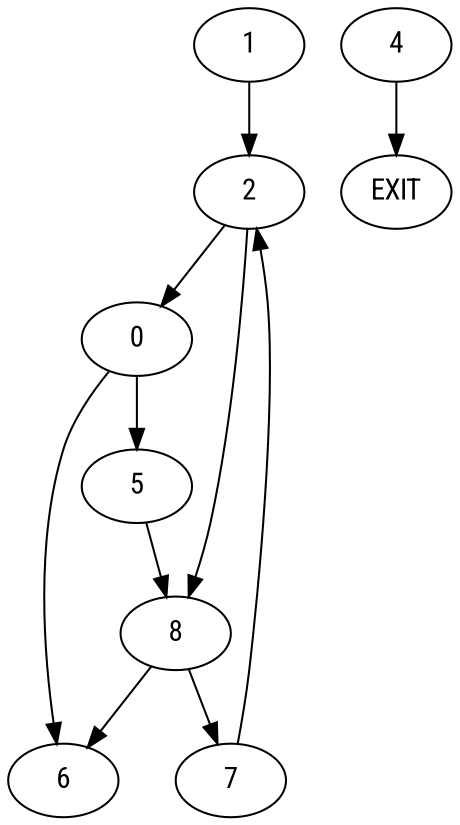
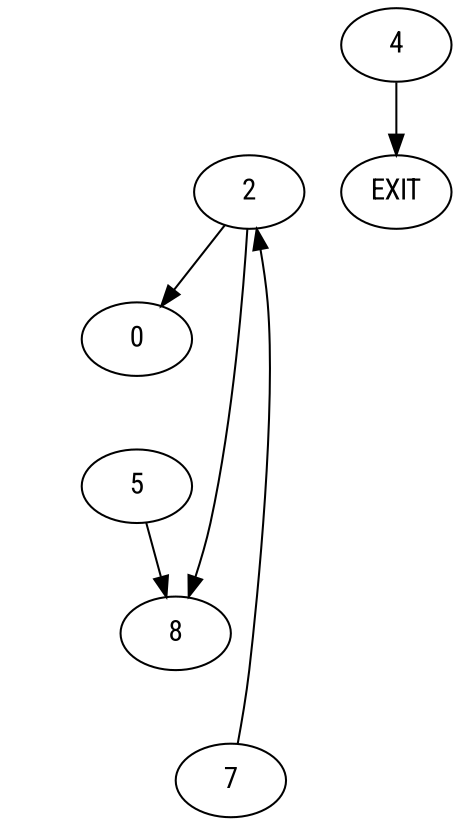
node "1": removed
edge "0" -> "5": removed
edge "8" -> "7": removed
node "6": removed
